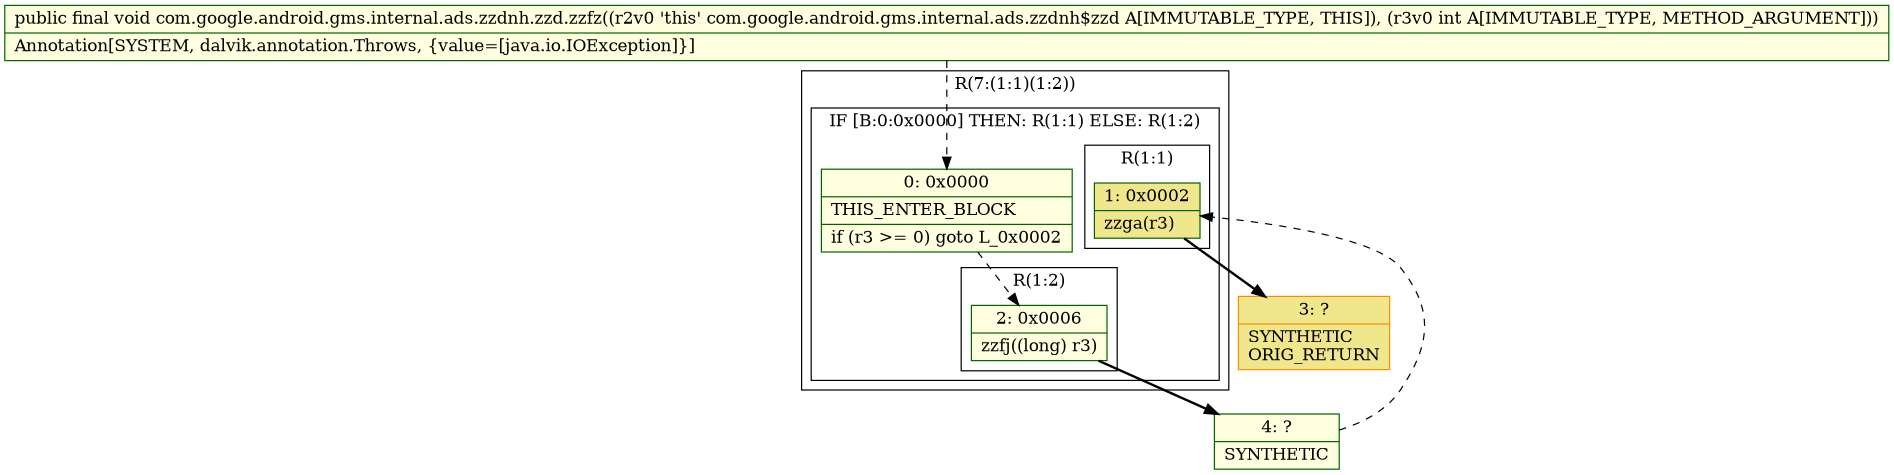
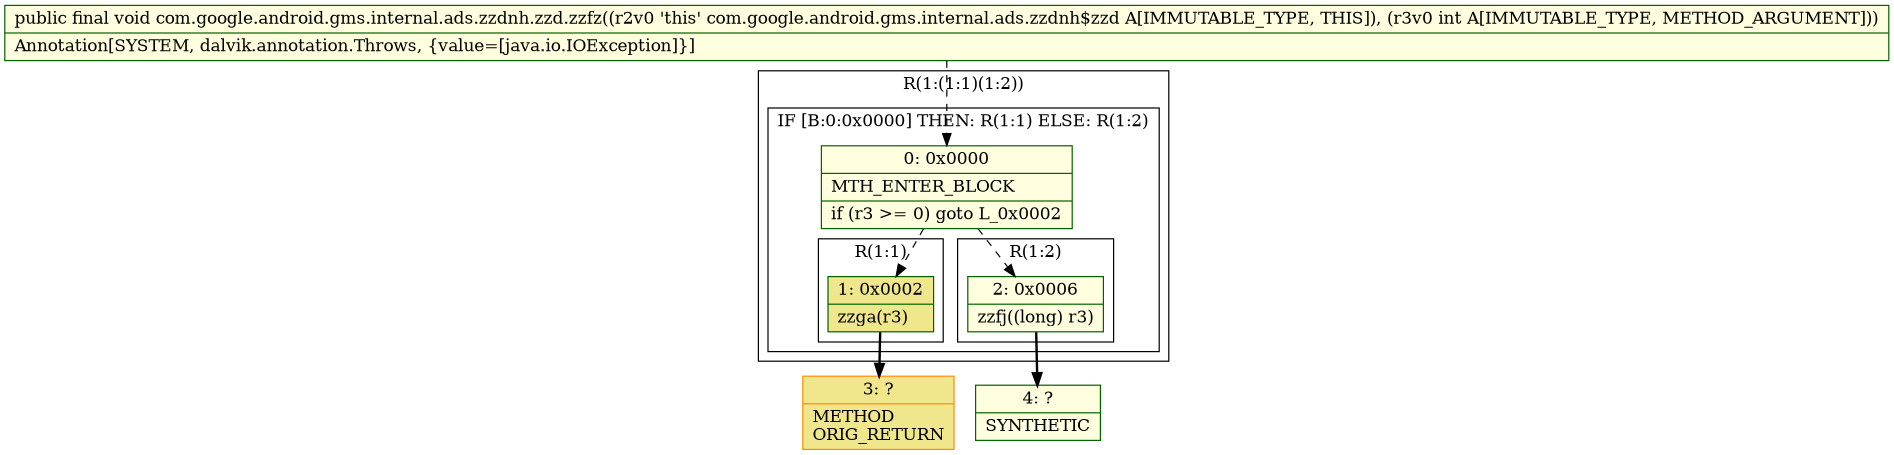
cluster "R(7:(1:1)(1:2))": label "R(7:(1:1)(1:2))" -> "R(1:(1:1)(1:2))"
node "0: 0x0000": text "THIS_ENTER_BLOCK" -> "MTH_ENTER_BLOCK"
edge "4: ?" -> "1: 0x0002": now "0: 0x0000" -> "1: 0x0002"
node "3: ?": text "SYNTHETIC" -> "METHOD"
